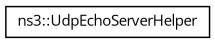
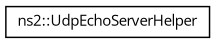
node "ns3::UdpEchoServerHelper": label "ns3::UdpEchoServerHelper" -> "ns2::UdpEchoServerHelper"
